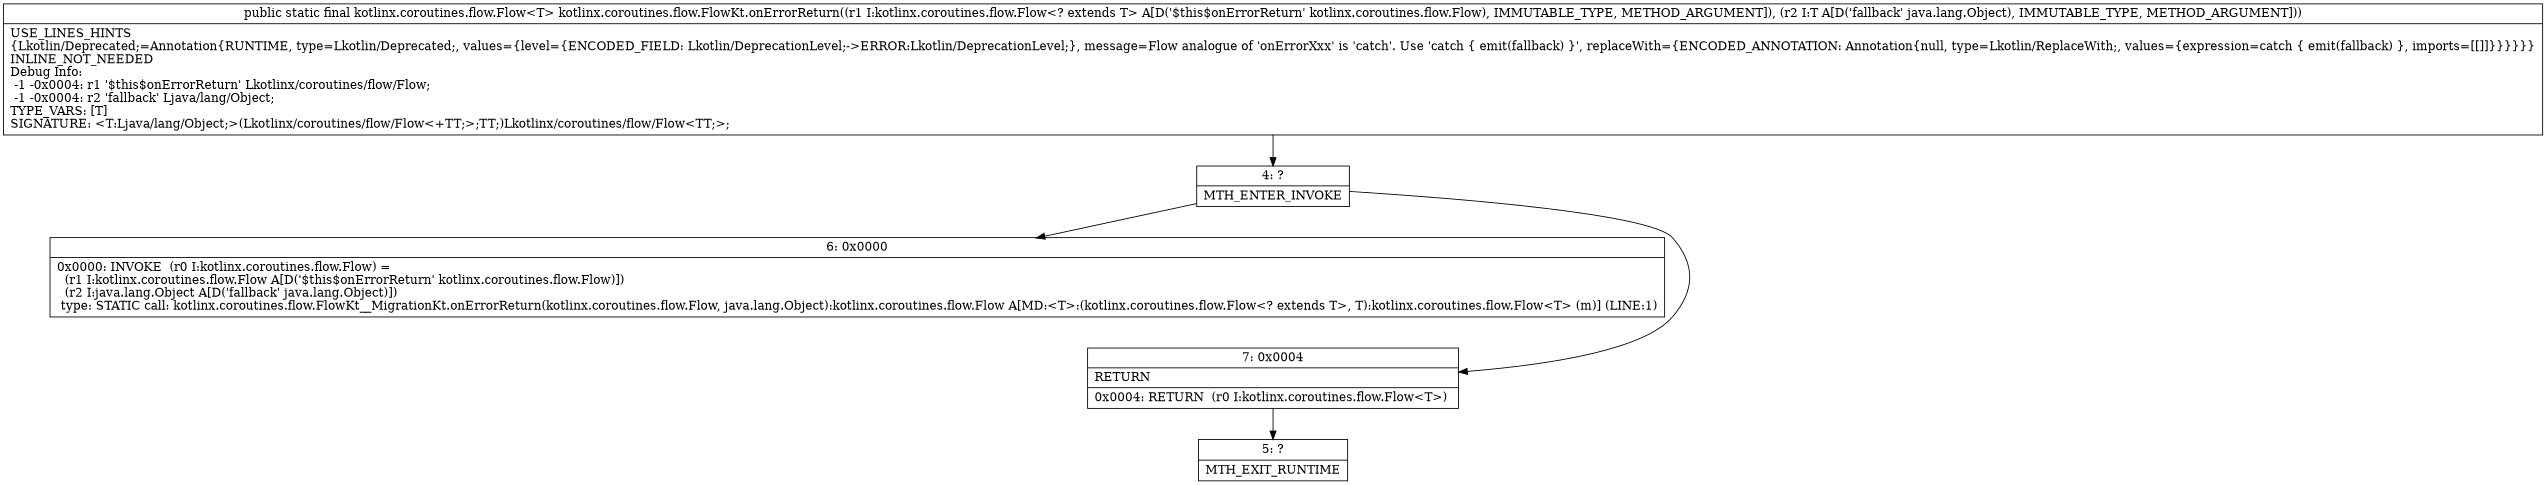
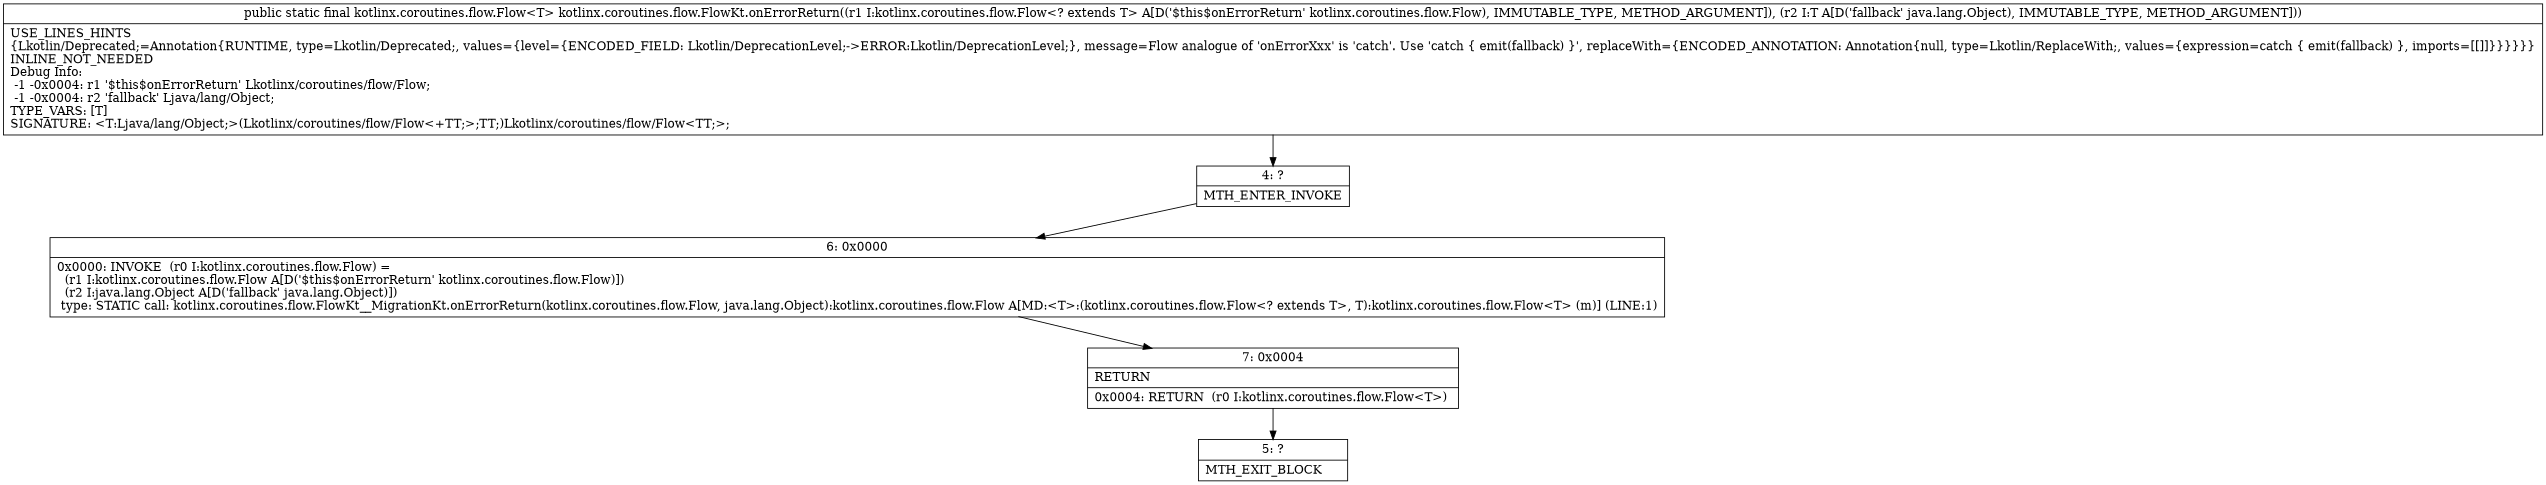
edge "4: ?" -> "7: 0x0004": now "6: 0x0000" -> "7: 0x0004"
node "5: ?": text "MTH_EXIT_RUNTIME" -> "MTH_EXIT_BLOCK"
